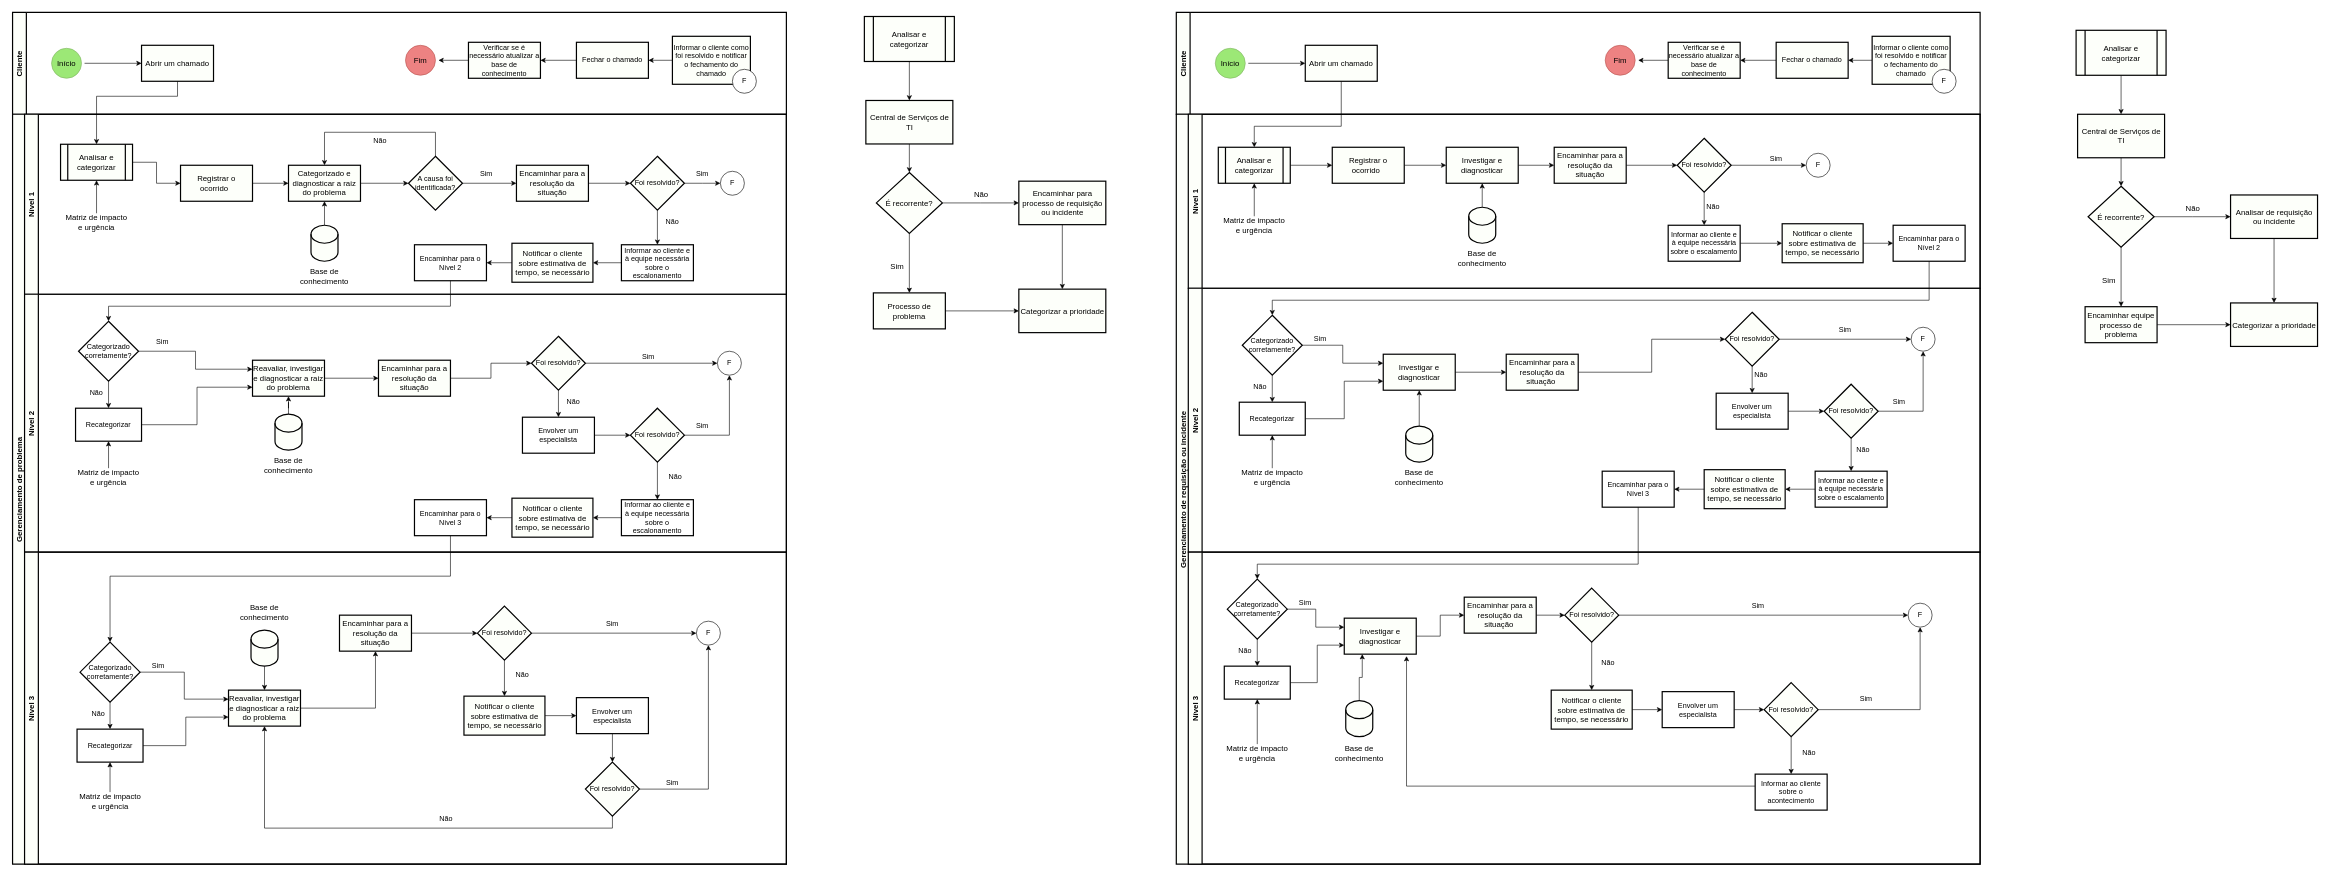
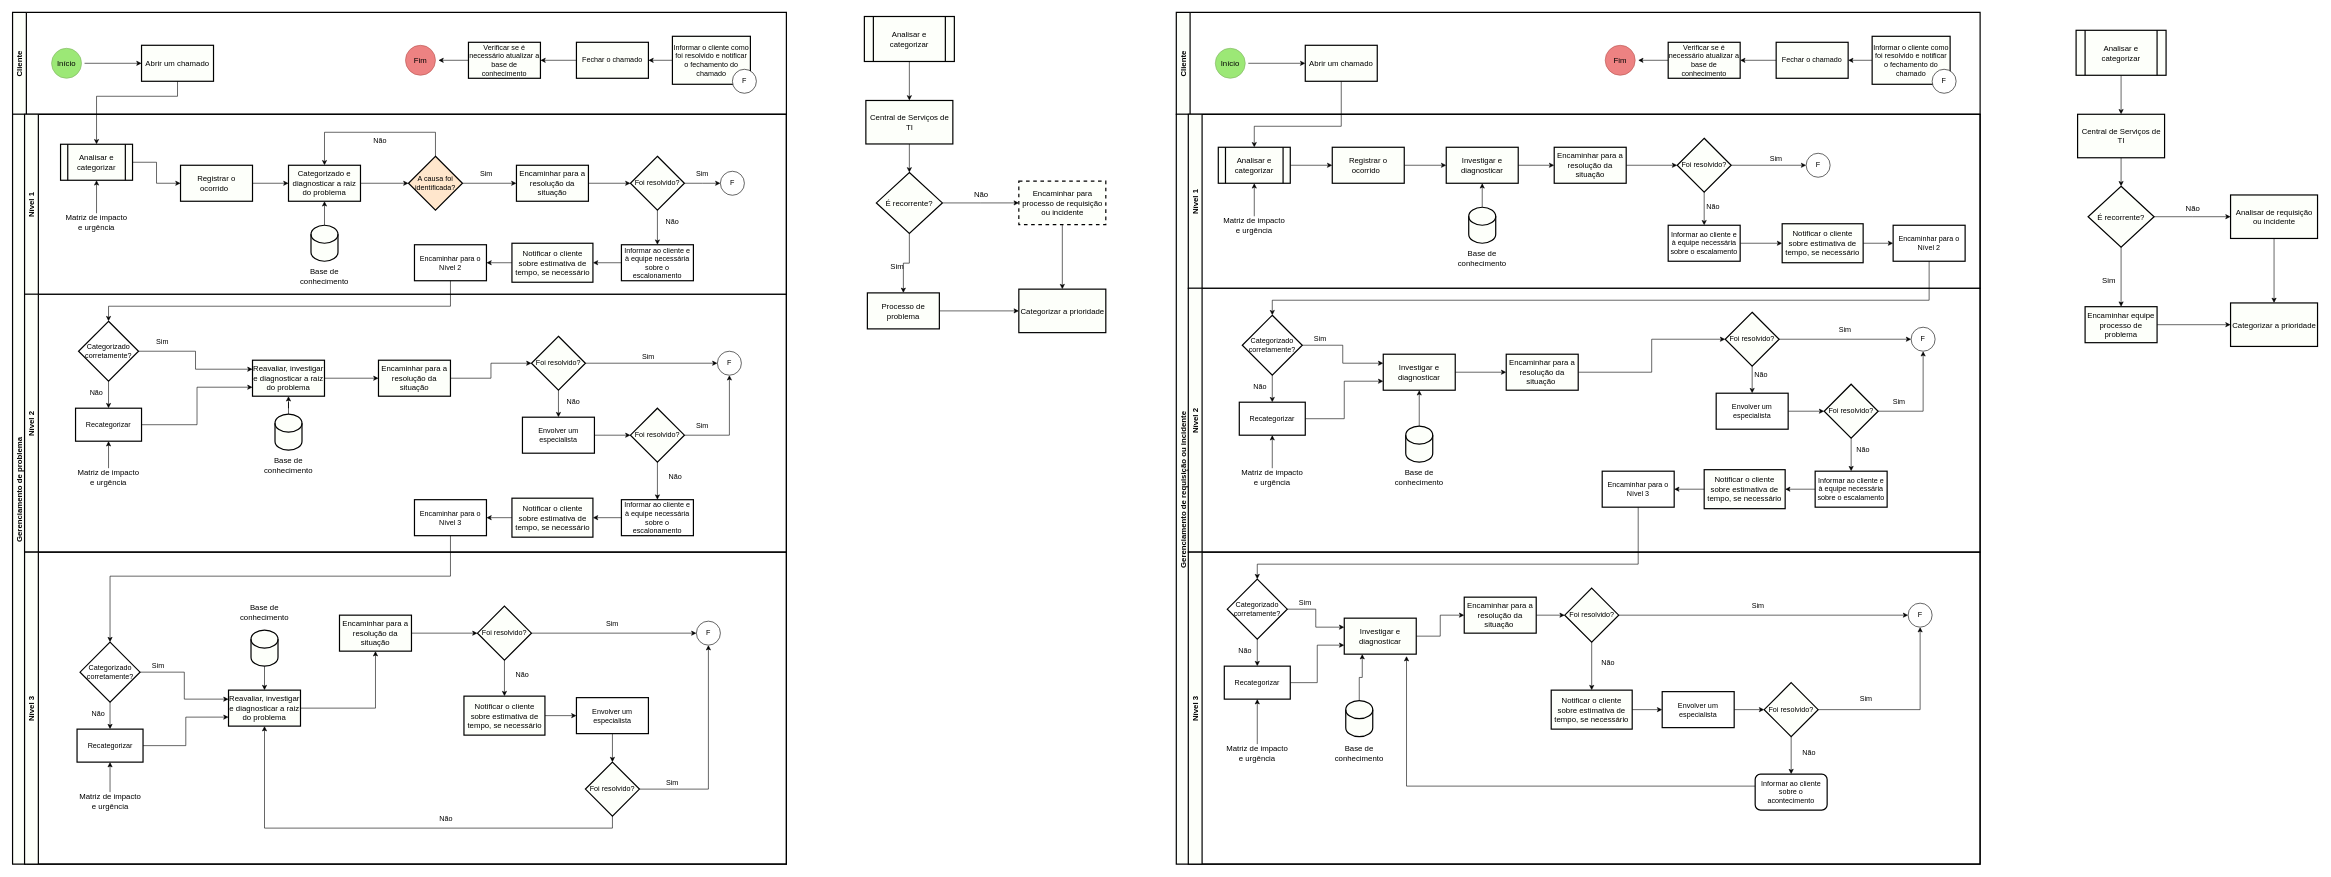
node "A causa foi identificada?": fillcolor #fdfffa -> #ffe6cc
node "Encaminhar para processo de requisição ou incidente": style solid -> dashed
node "Processo de problema": moved (909, 311) -> (903, 311)
node "Informar ao cliente sobre o acontecimento": shape rectangle -> rounded rectangle
